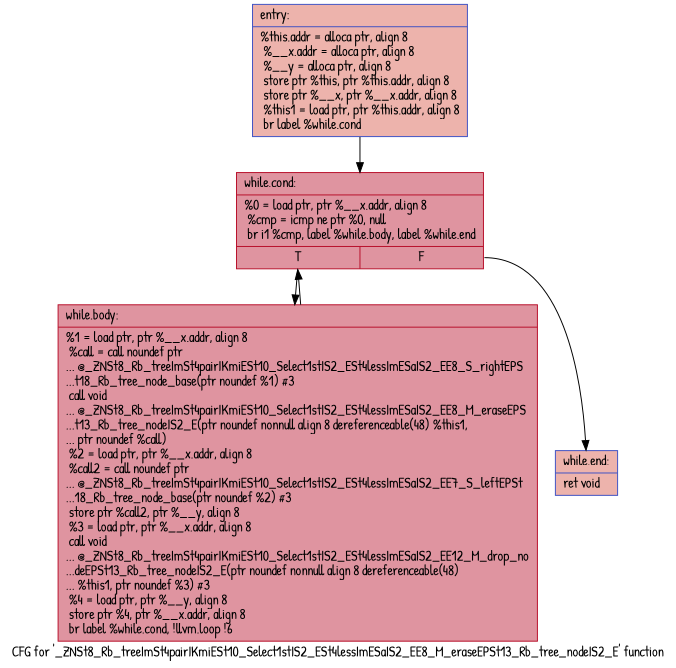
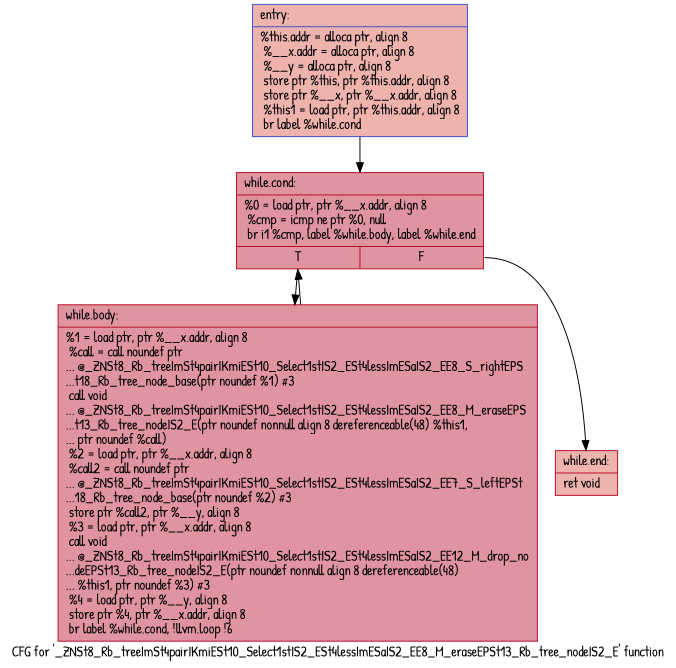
node "while.end:": color #3d50c3ff -> #b70d28ff
